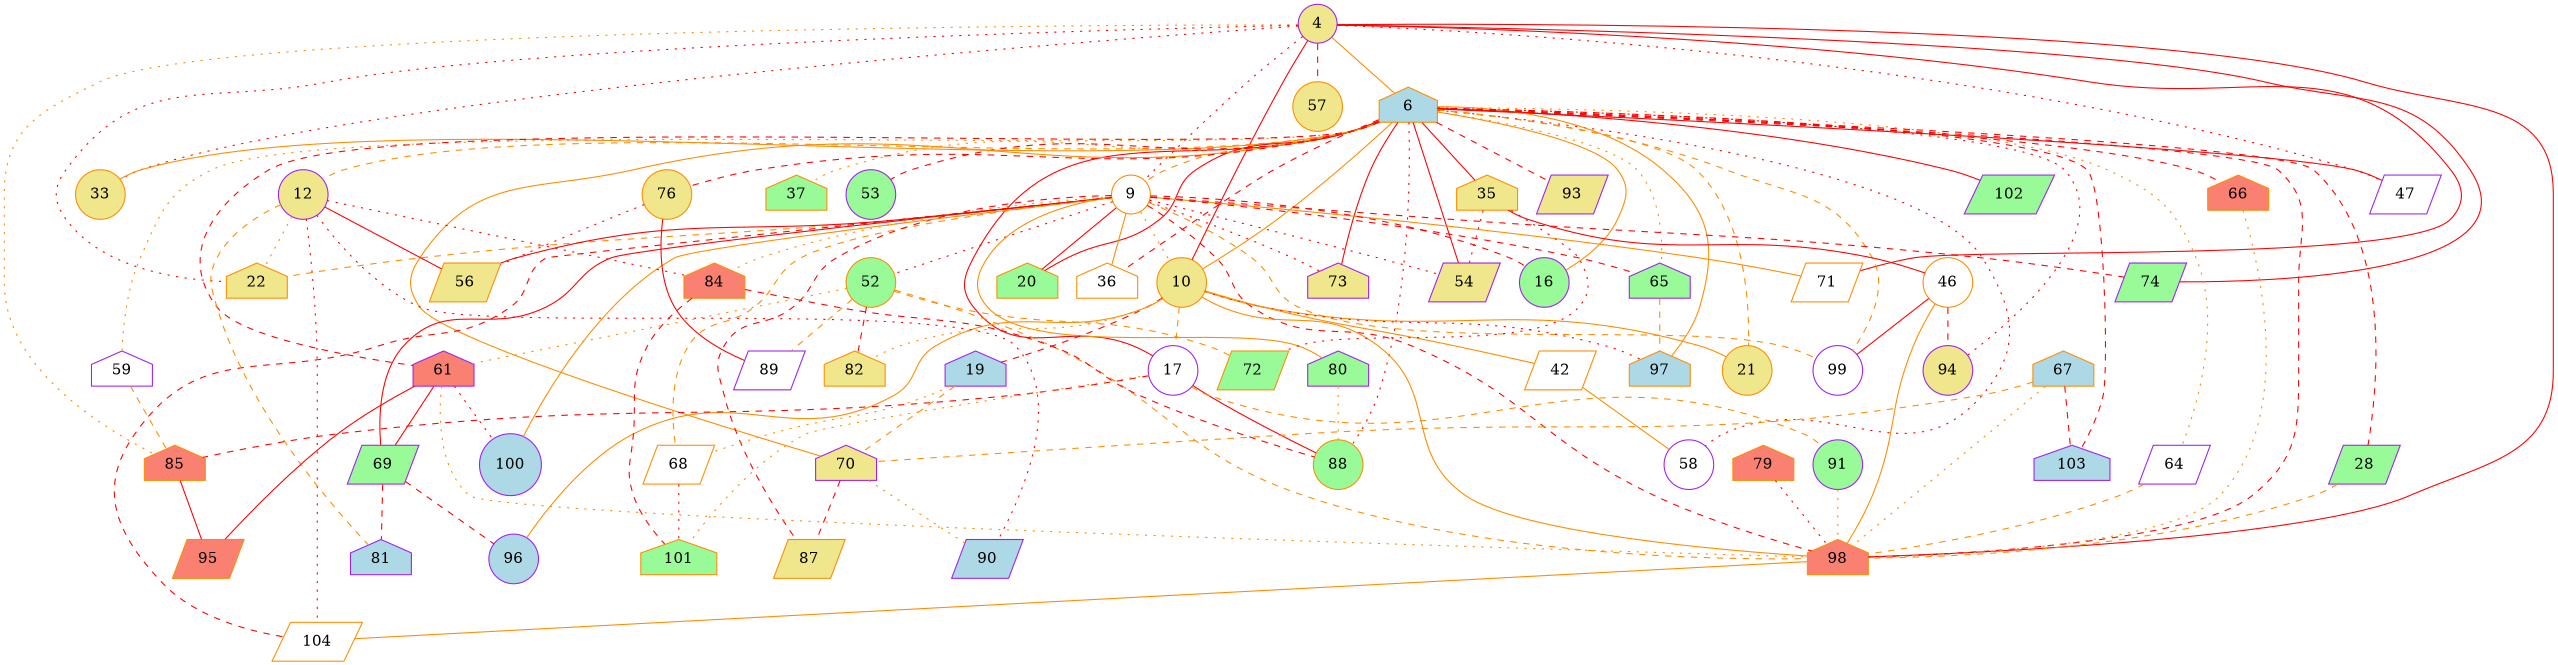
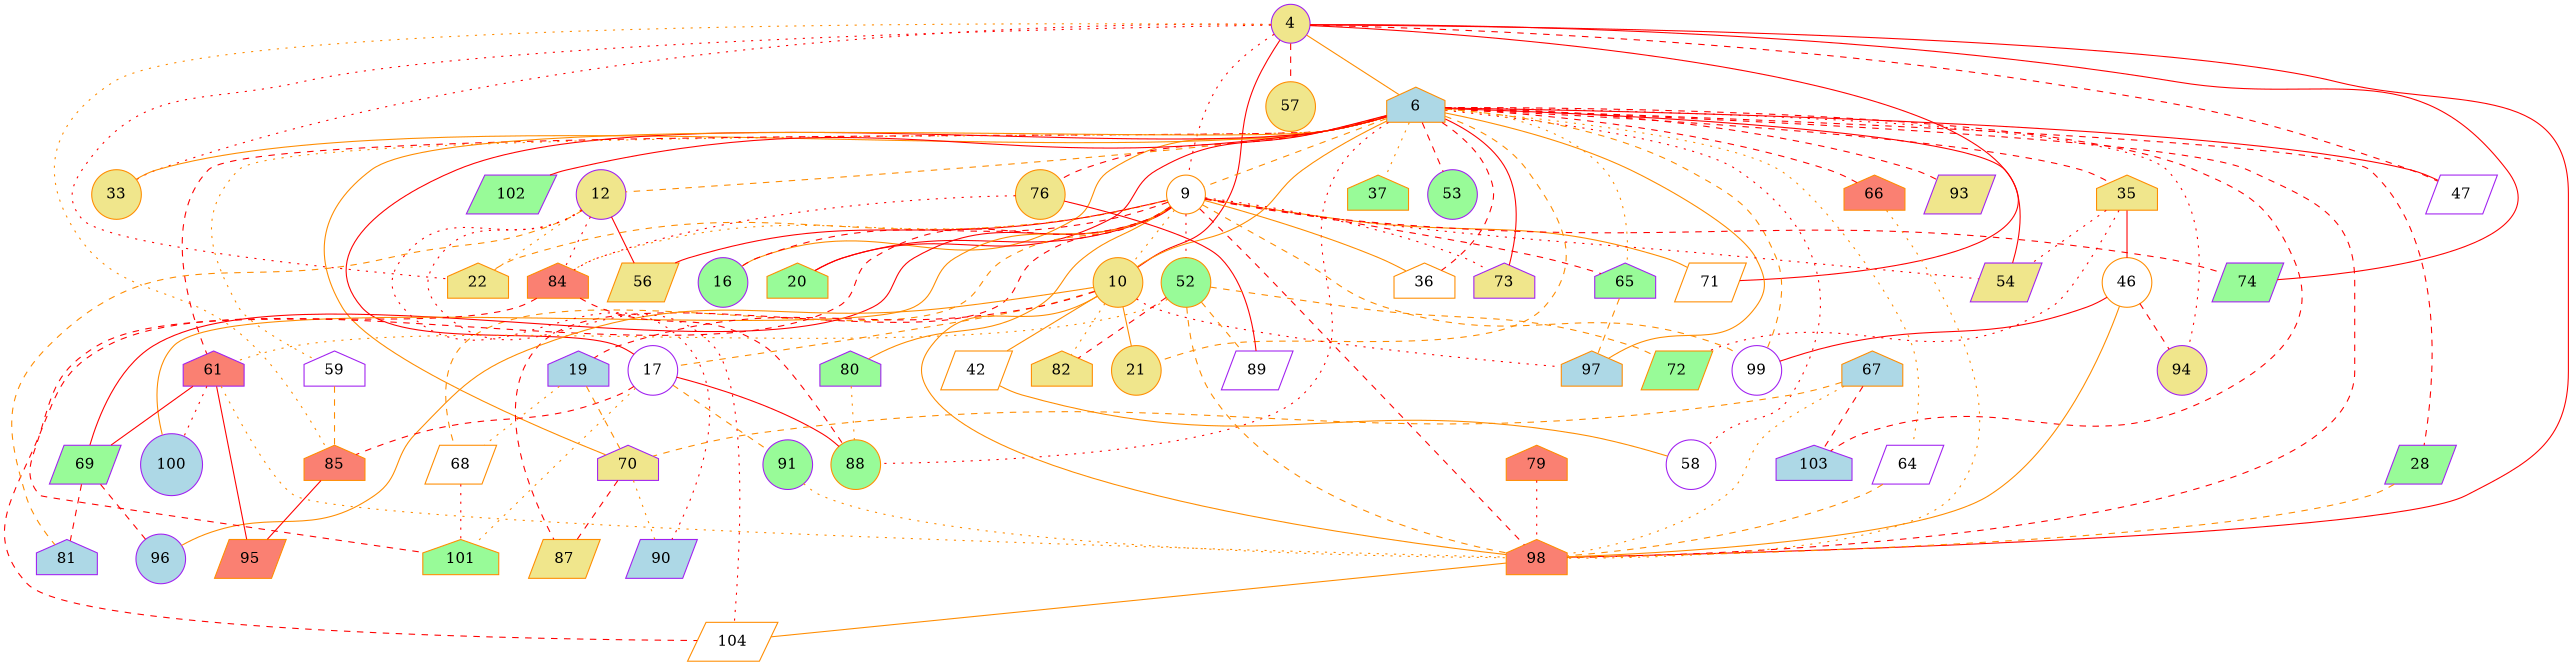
edge "4" -- "47": style dotted -> dashed
edge "6" -- "35": style solid -> dashed
edge "76" -- "56": now "76" -- "84"
